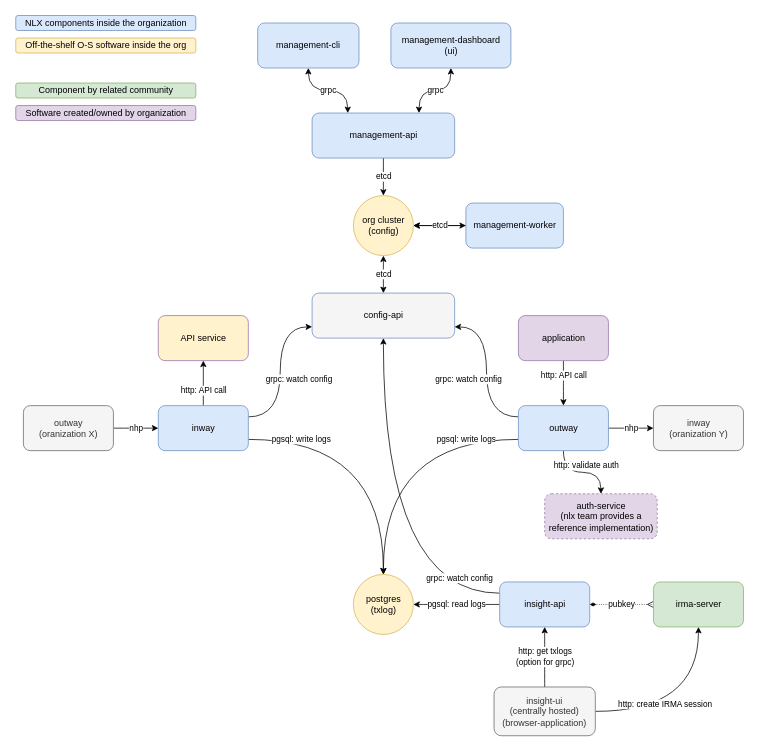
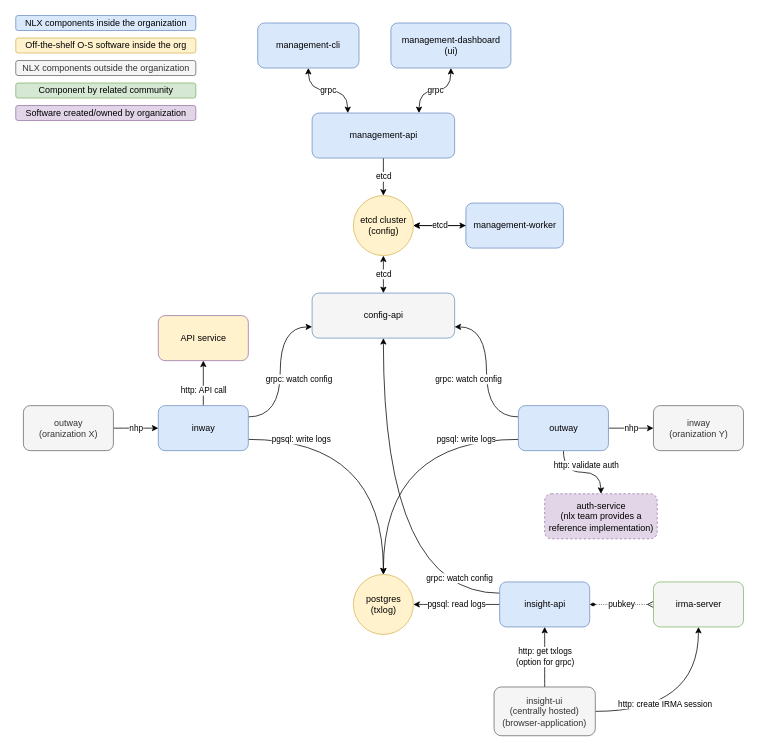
node "NLX components outside the organization": added
node "org cluster (config)": label "org cluster (config)" -> "etcd cluster (config)"
node "application": removed
edge "application" -> "outway": removed, label "http: API call"
node "irma-server": fillcolor #d5e8d4 -> #f5f5f5
